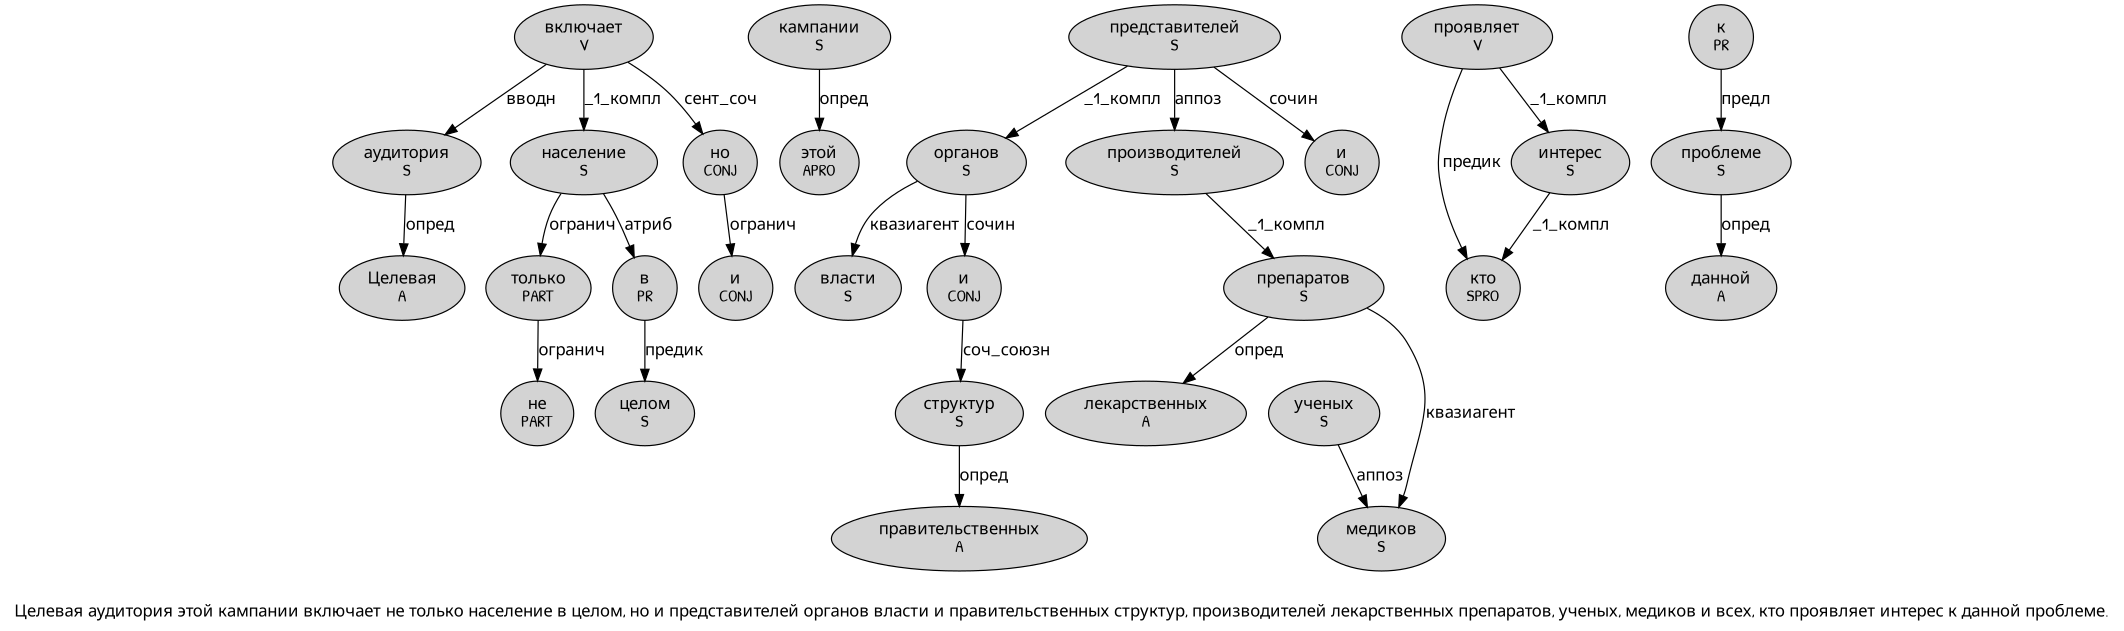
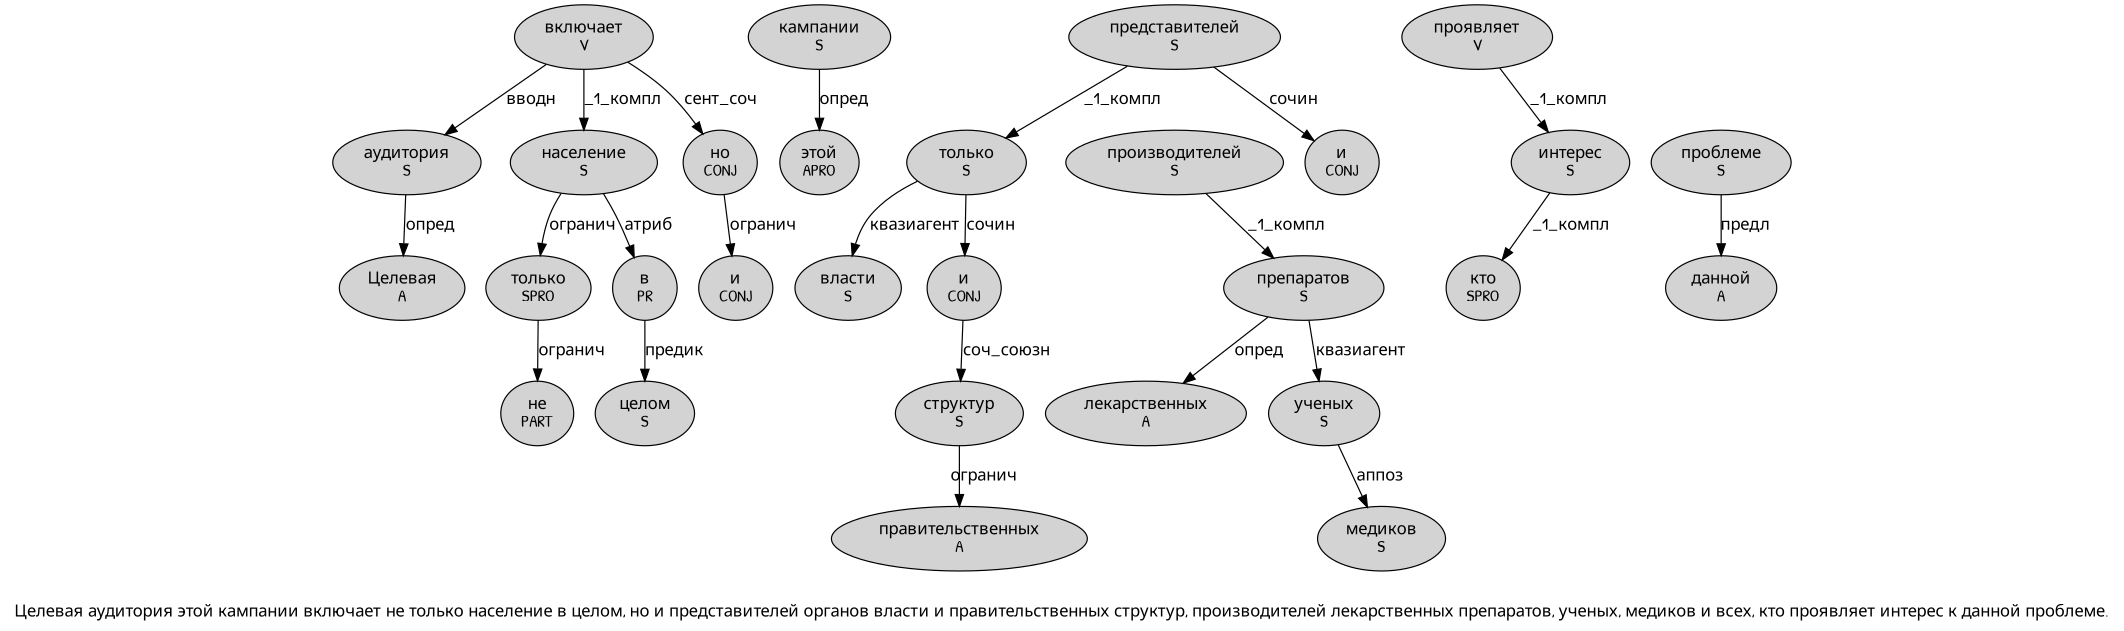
node "к PR": removed
edge "представителей S" -> "производителей S": removed, label "аппоз"
edge "проявляет V" -> "кто SPRO": removed, label "предик"
node "органов S": label "органов S" -> "только S"
edge "проблеме S" -> "данной A": label "опред" -> "предл"
node "только PART": label "только PART" -> "только SPRO"
edge "препаратов S" -> "медиков S": now "препаратов S" -> "ученых S"
edge "структур S" -> "правительственных A": label "опред" -> "огранич"
